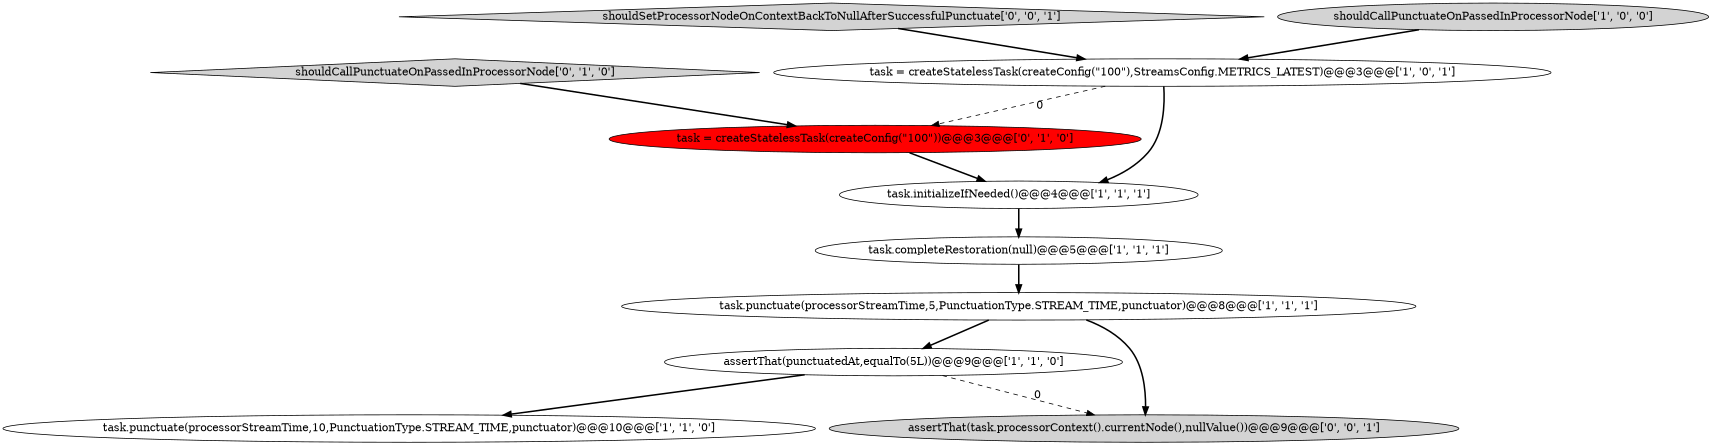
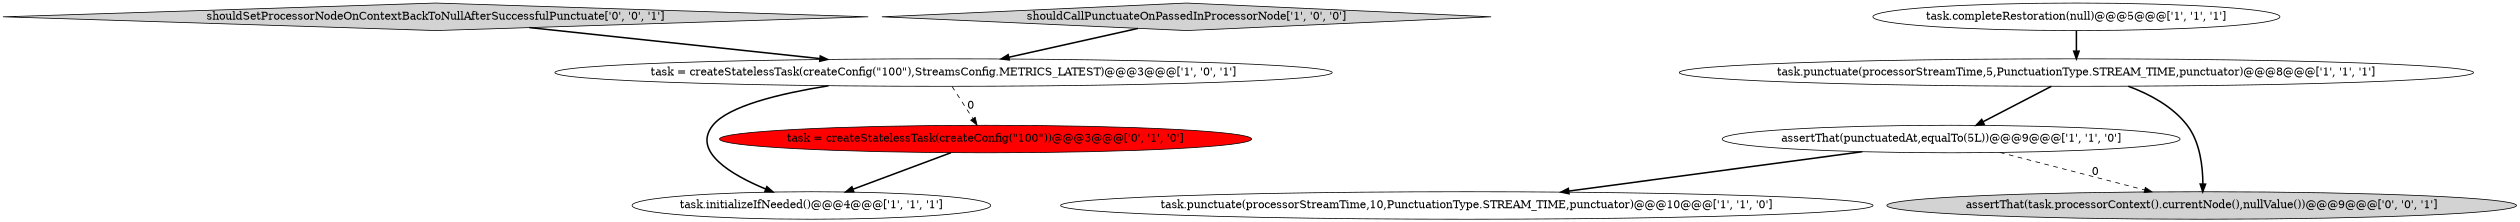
node "shouldCallPunctuateOnPassedInProcessorNode['1', '0', '0']": shape ellipse -> diamond
node "shouldCallPunctuateOnPassedInProcessorNode['0', '1', '0']": removed
edge "task.initializeIfNeeded()@@@4@@@['1', '1', '1']" -> "task.completeRestoration(null)@@@5@@@['1', '1', '1']": removed
